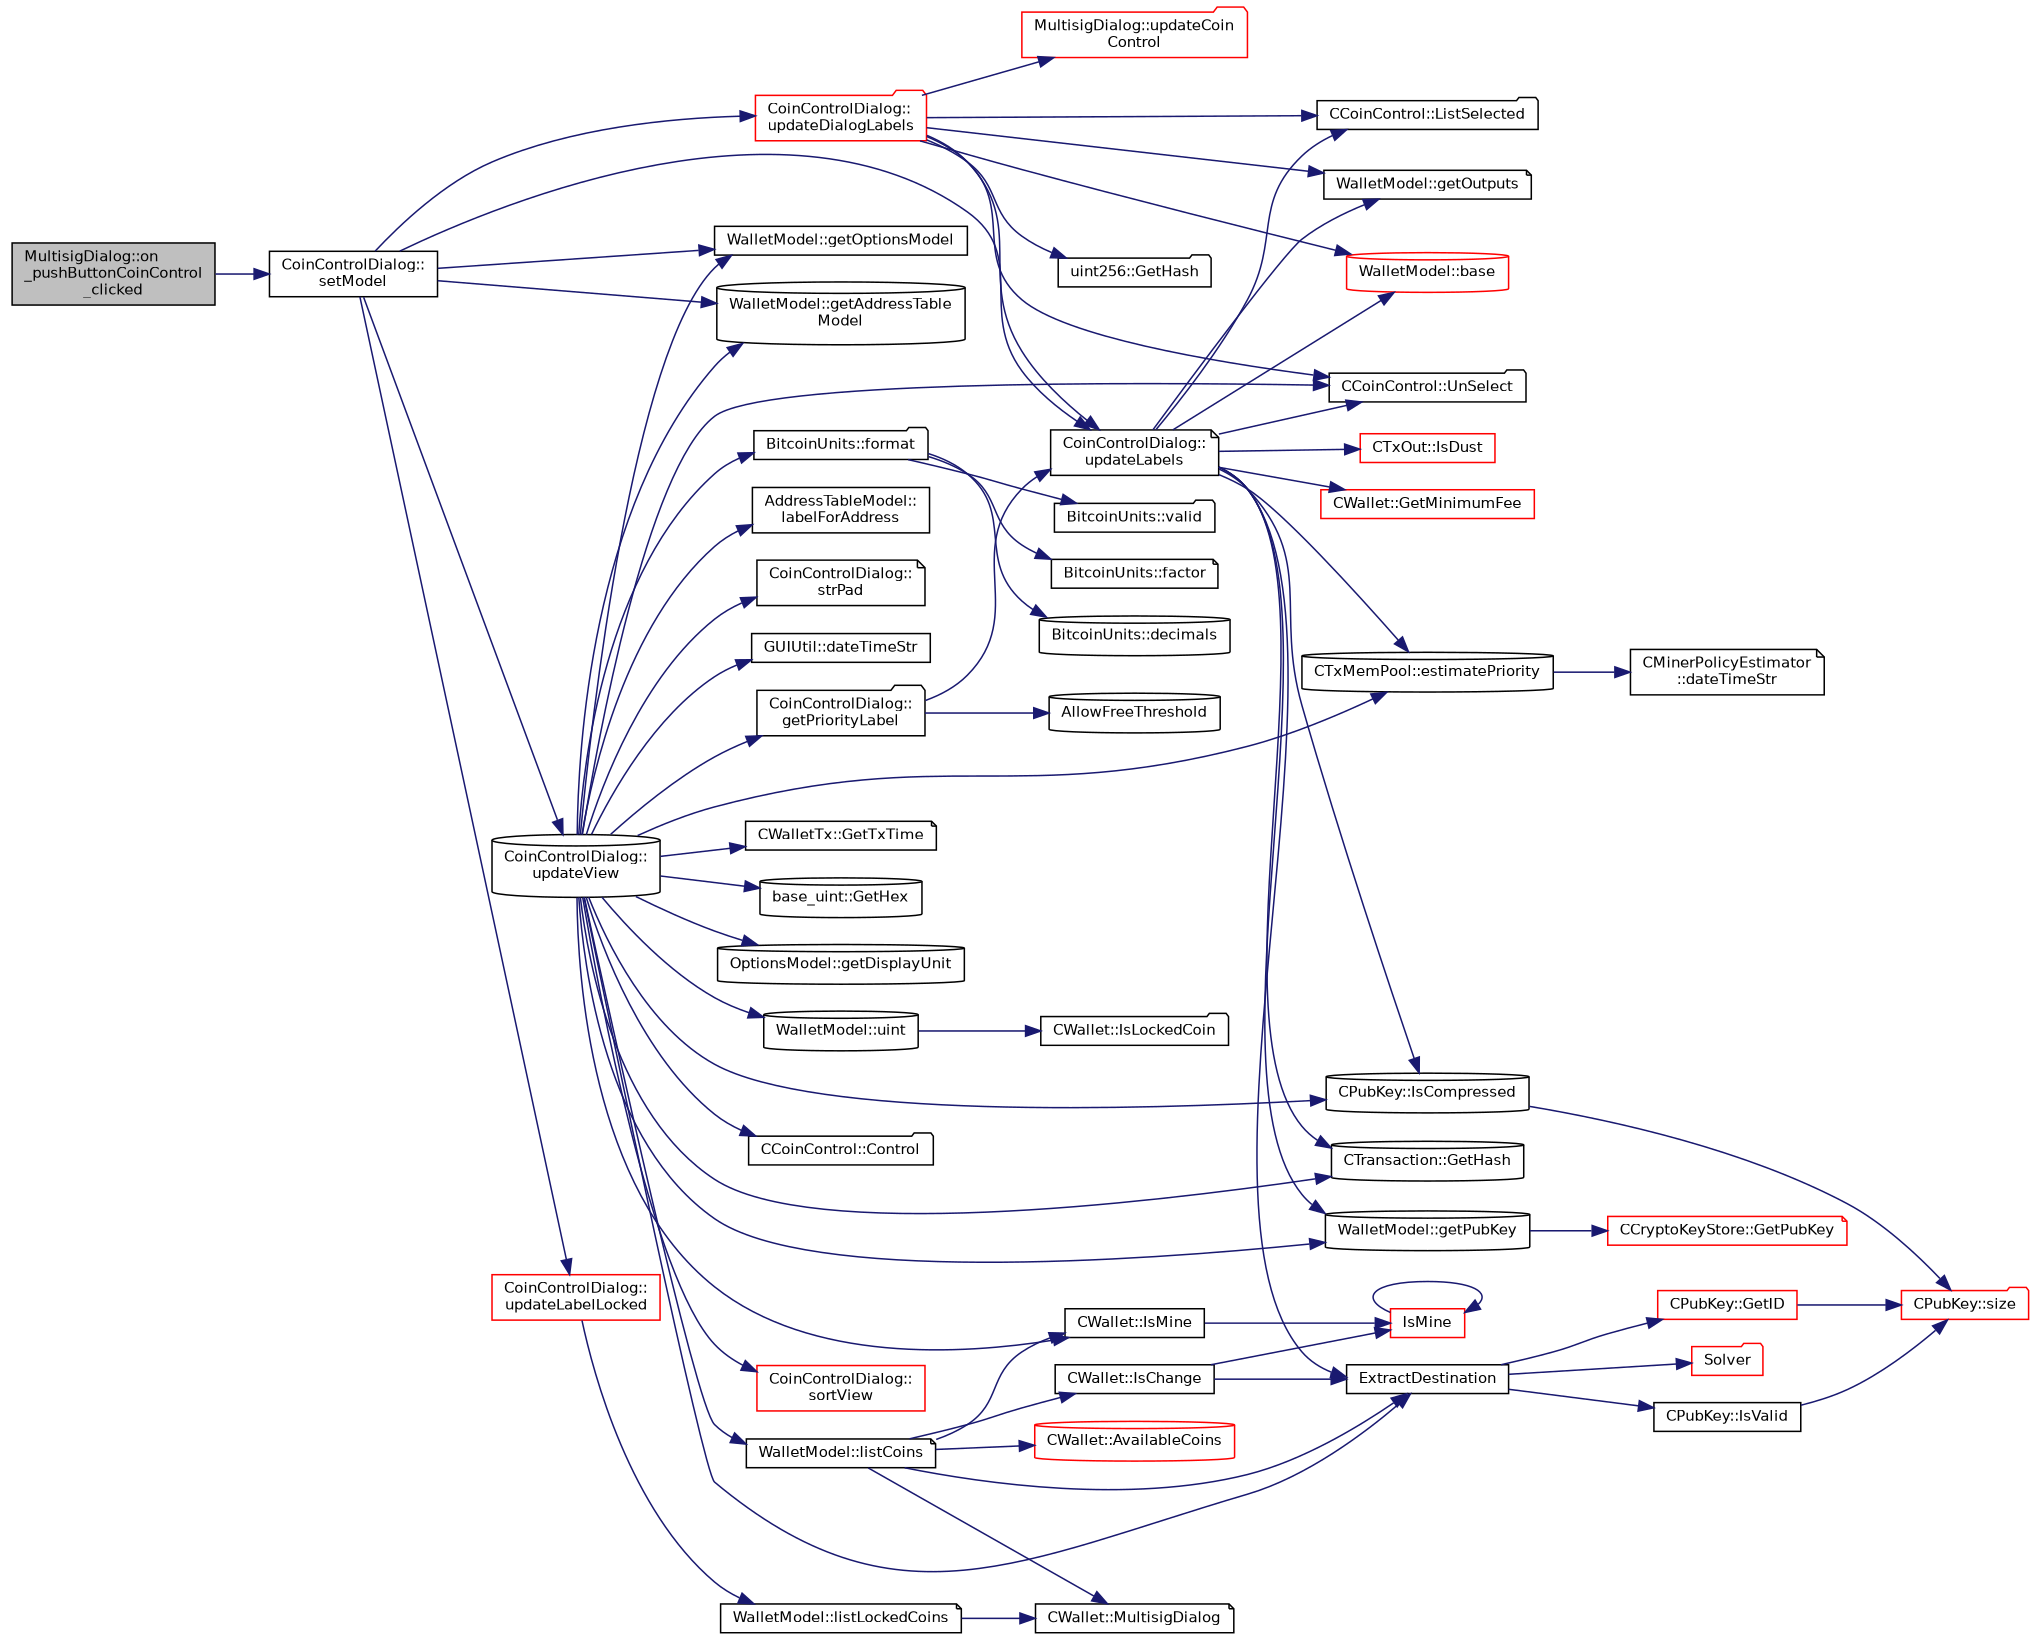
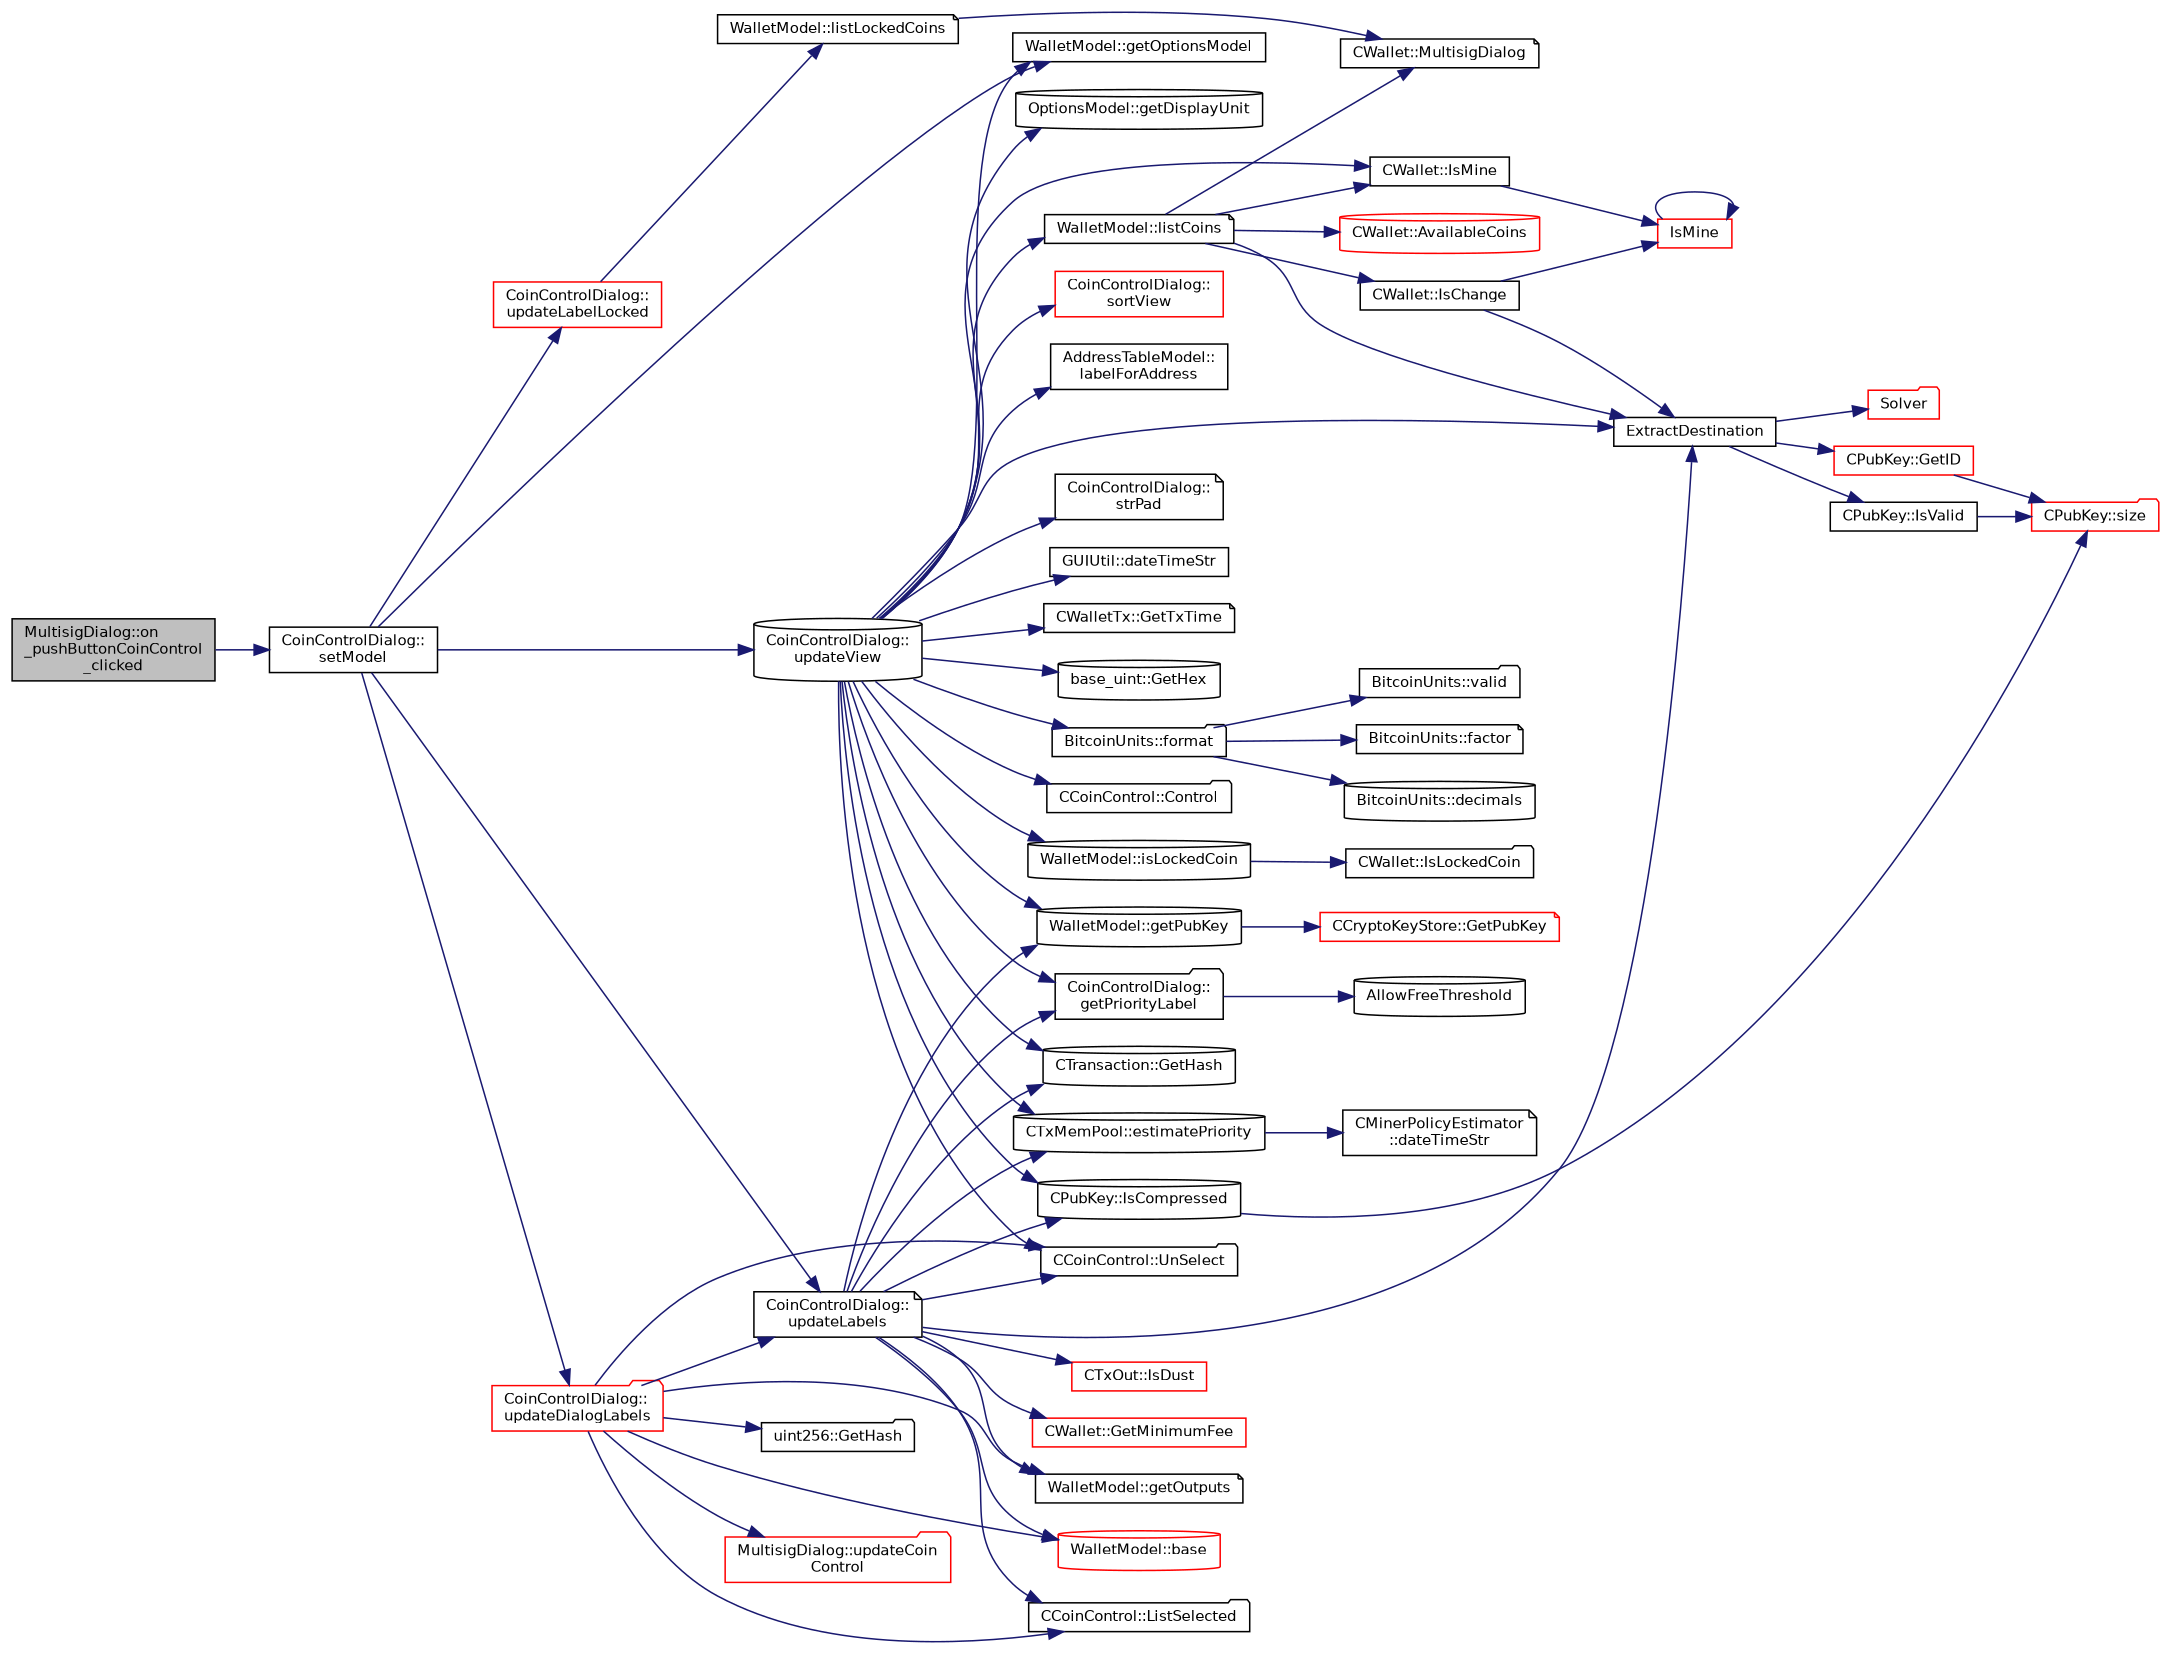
node "WalletModel::getAddressTable Model": removed
edge "CoinControlDialog:: getPriorityLabel" -> "CoinControlDialog:: updateLabels": reversed
node "WalletModel::uint": label "WalletModel::uint" -> "WalletModel::isLockedCoin"
